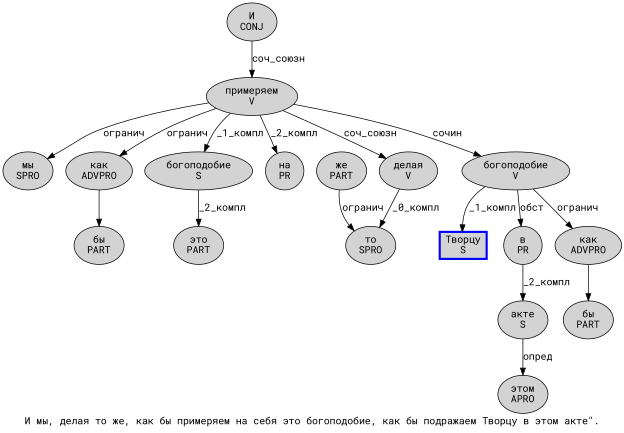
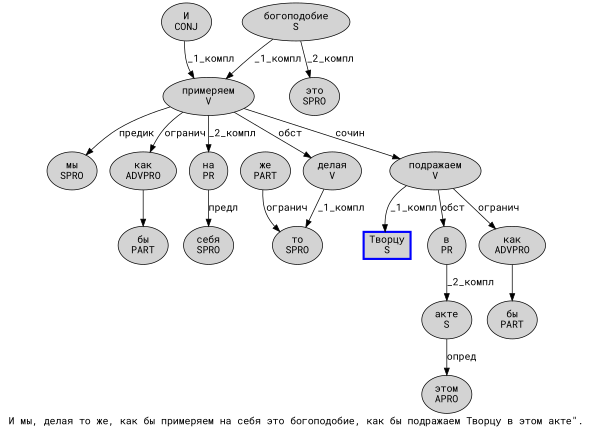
edge "И CONJ" -> "примеряем V": label "соч_союзн" -> "_1_компл"
edge "примеряем V" -> "богоподобие S": reversed
edge "примеряем V" -> "мы SPRO": label "огранич" -> "предик"
edge "примеряем V" -> "делая V": label "соч_союзн" -> "обст"
node "богоподобие V": label "богоподобие V" -> "подражаем V"
edge "делая V" -> "то SPRO": label "_0_компл" -> "_1_компл"
node "это PART": label "это PART" -> "это SPRO"
node "себя SPRO": added
